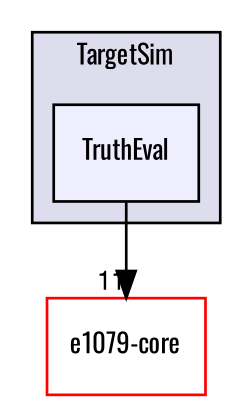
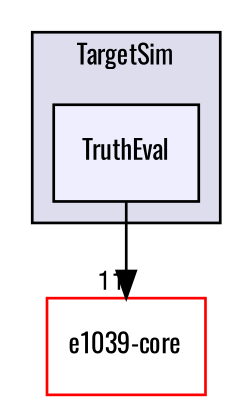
node "e1079-core": label "e1079-core" -> "e1039-core"
